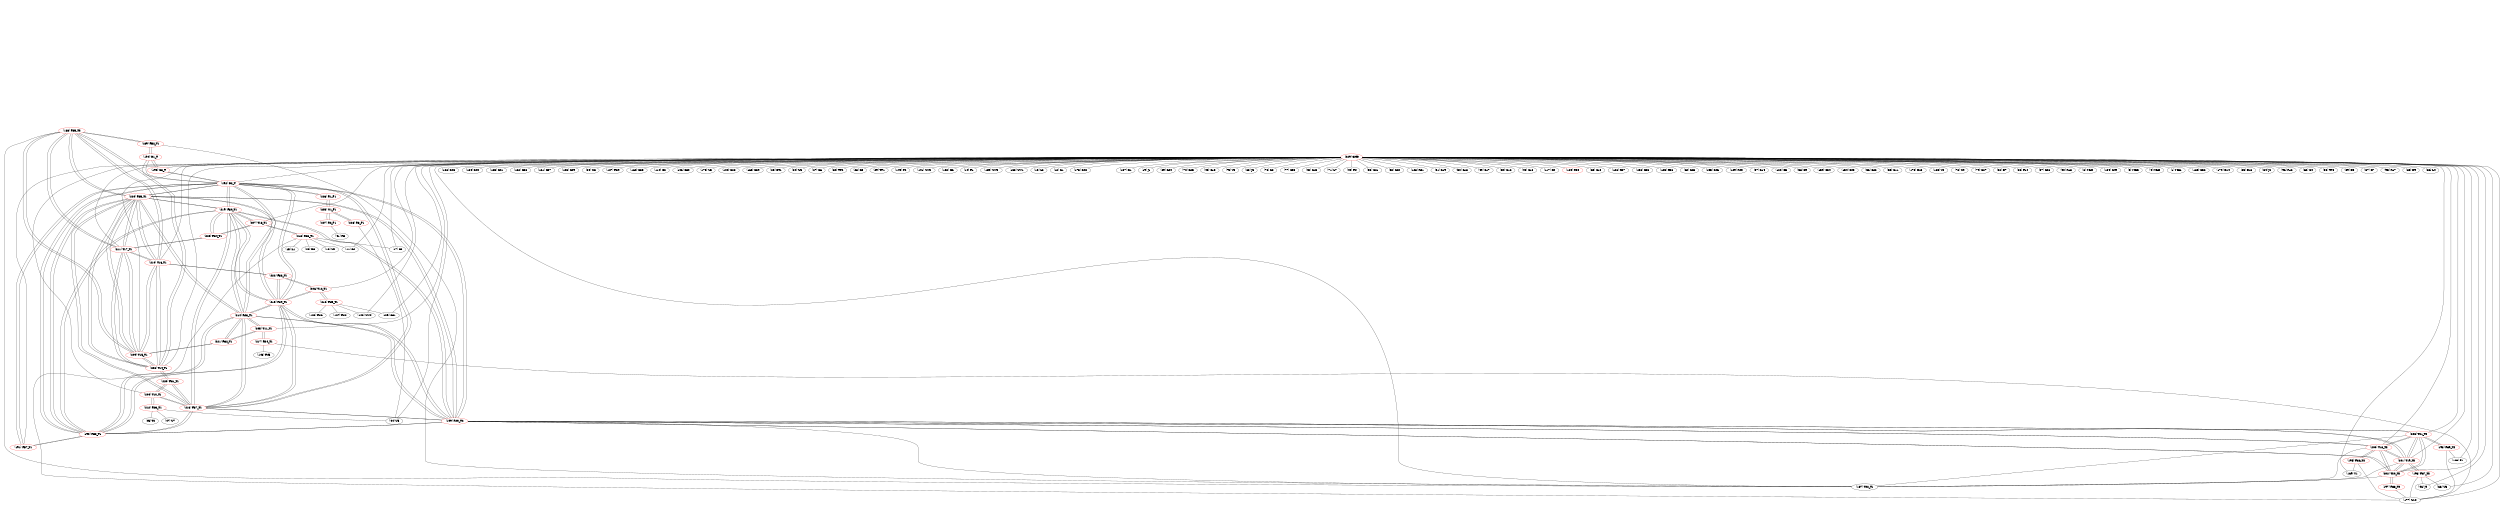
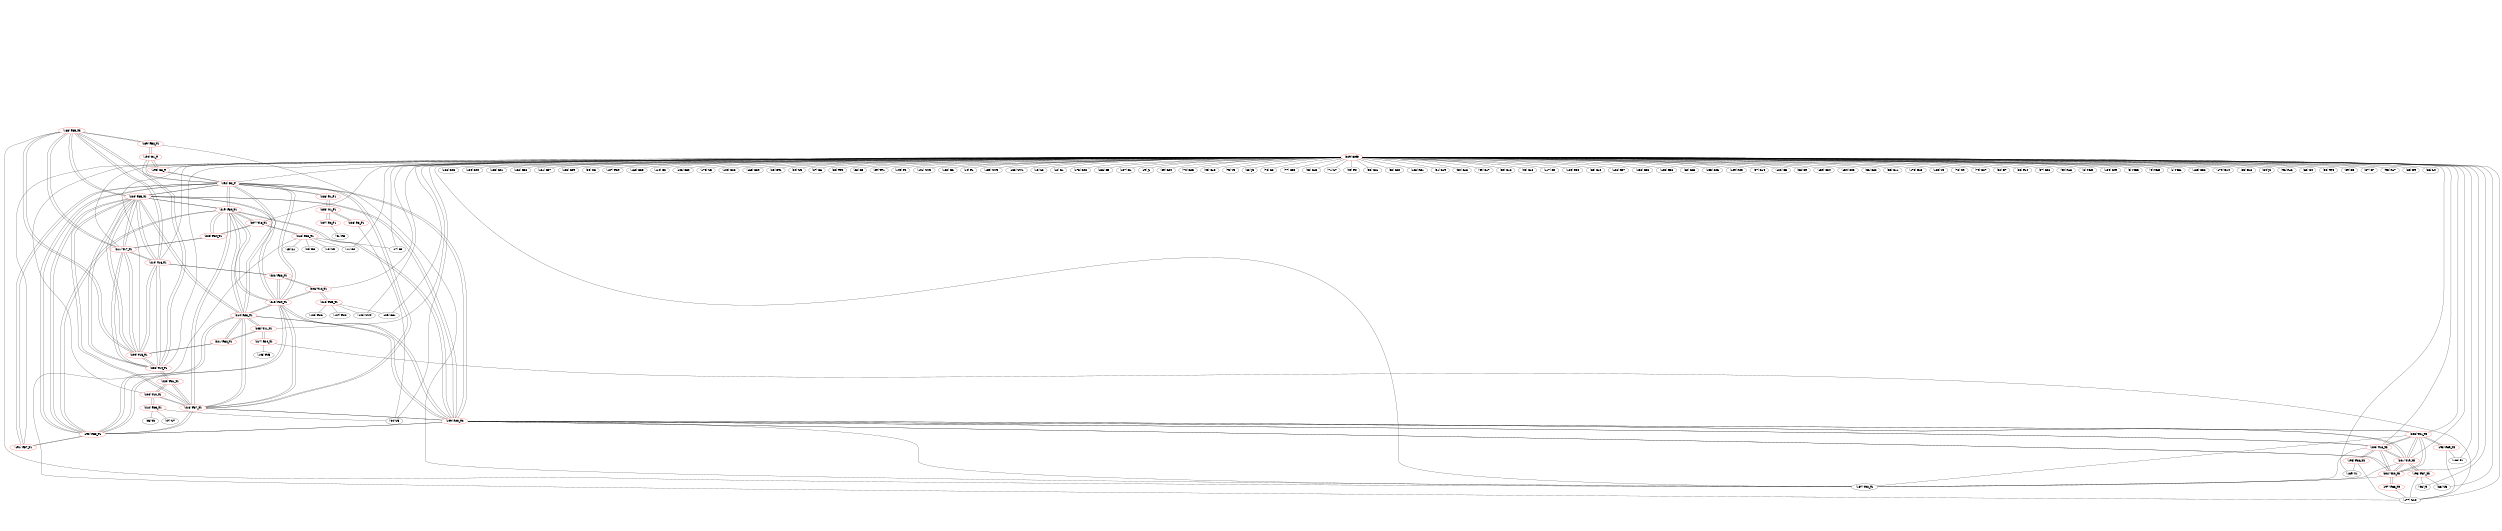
node "(136) Q5": added
node "(124) R30": color red -> black
